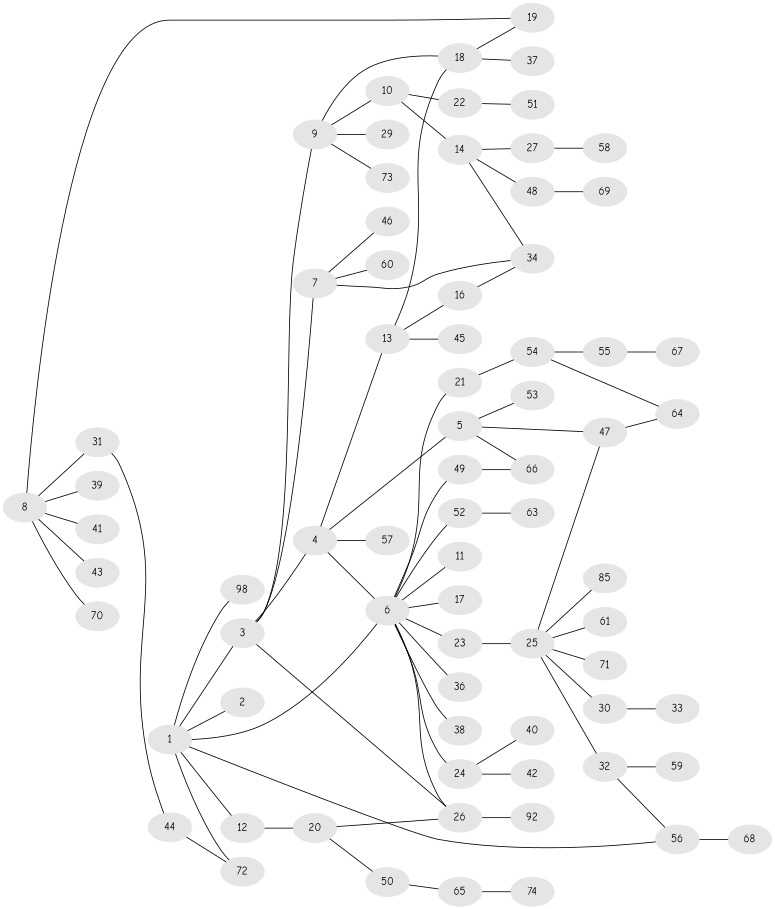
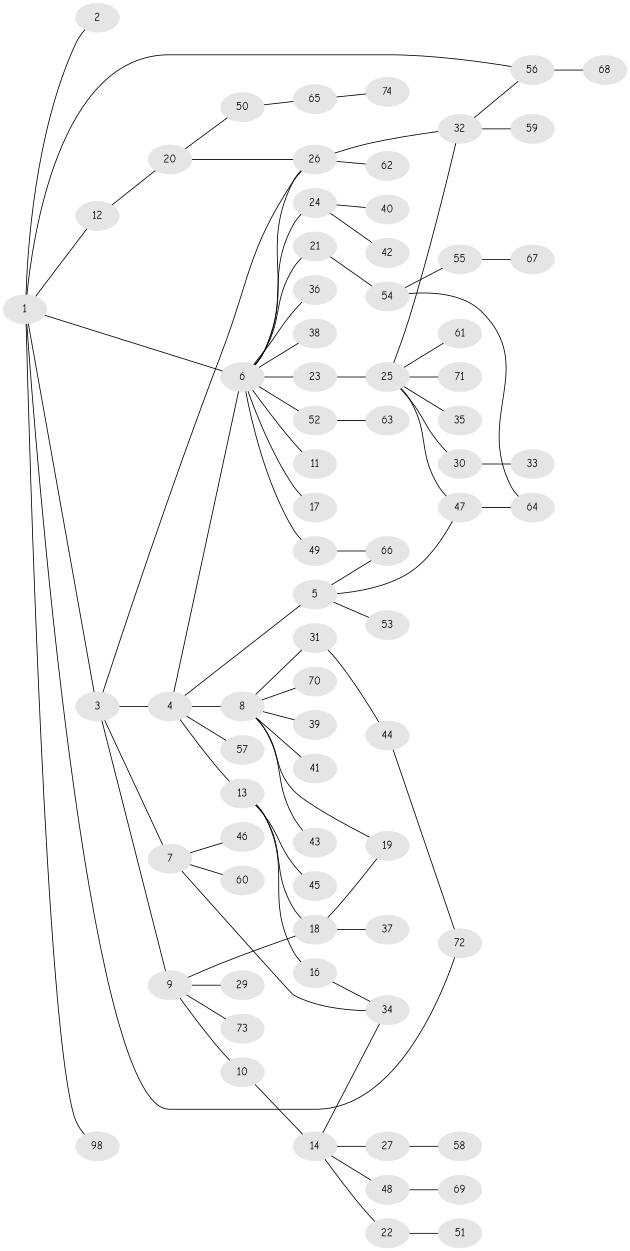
edge "10" -- "22": now "14" -- "22"
edge "32" -- "26": added
node "85": label "85" -> "35"
edge "4" -- "8": added
node "92": label "92" -> "62"
